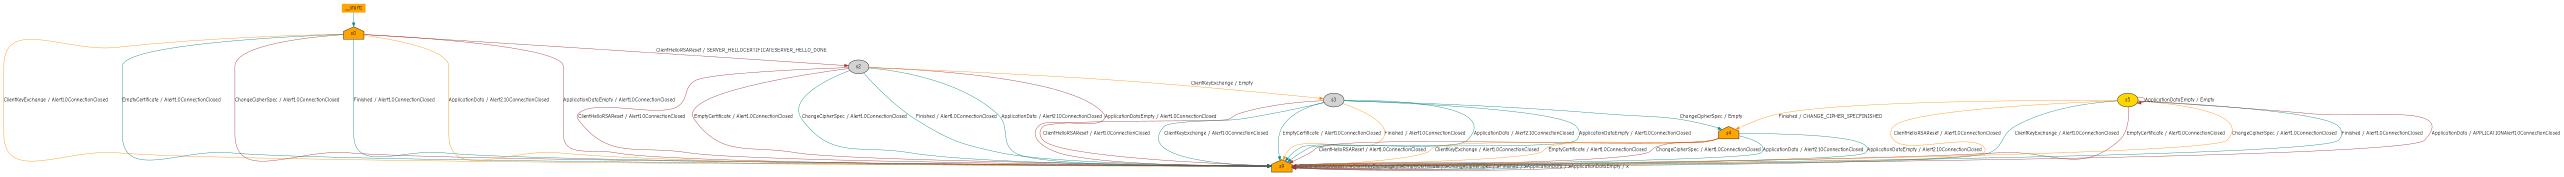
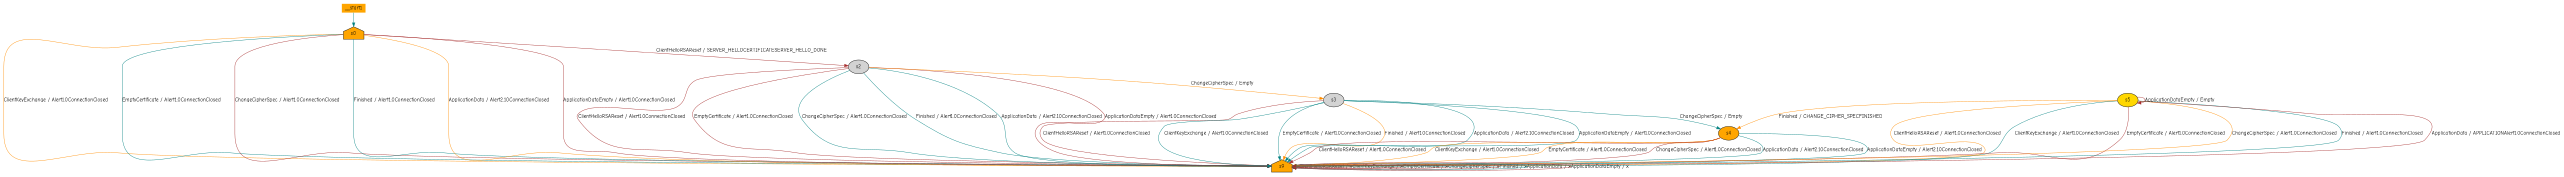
edge "s2" -> "s3": label "ClientKeyExchange / Empty" -> "ChangeCipherSpec / Empty"
node "s4": shape house -> ellipse
